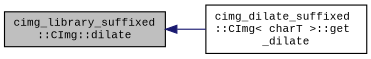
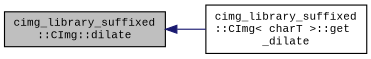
node "cimg_dilate_suffixed ::CImg< charT >::get _dilate": label "cimg_dilate_suffixed ::CImg< charT >::get _dilate" -> "cimg_library_suffixed ::CImg< charT >::get _dilate"
